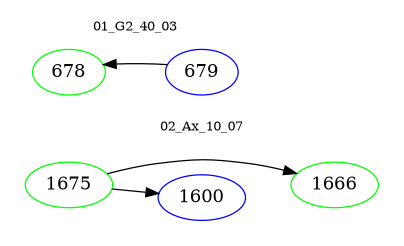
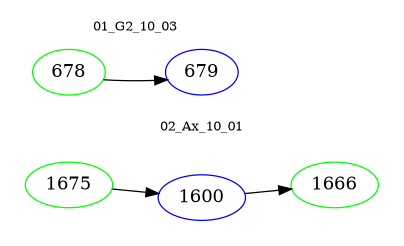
cluster "01_G2_40_03": label "01_G2_40_03" -> "01_G2_10_03"
edge "679" -> "678": reversed
cluster "02_Ax_10_07": label "02_Ax_10_07" -> "02_Ax_10_01"
edge "1675" -> "1666": now "1600" -> "1666"
